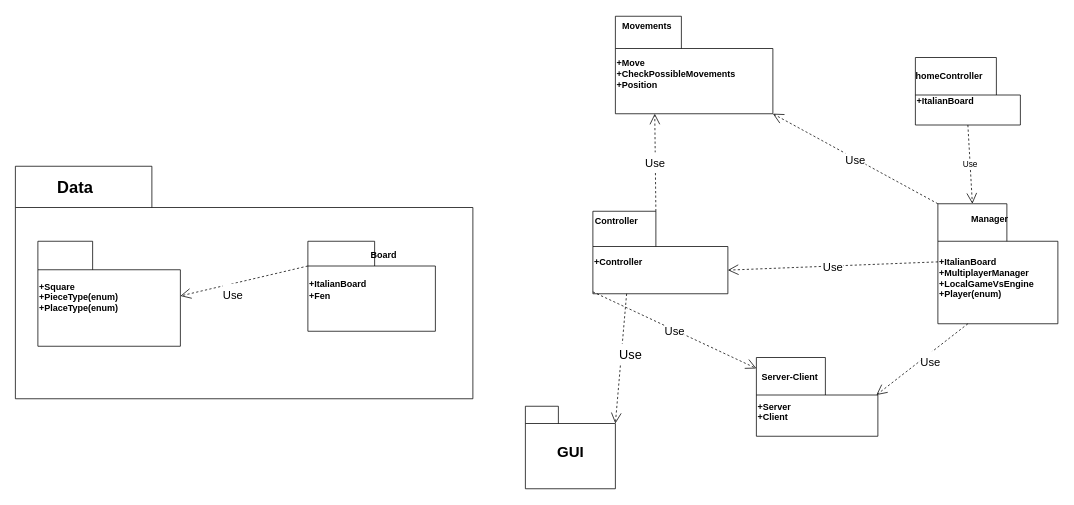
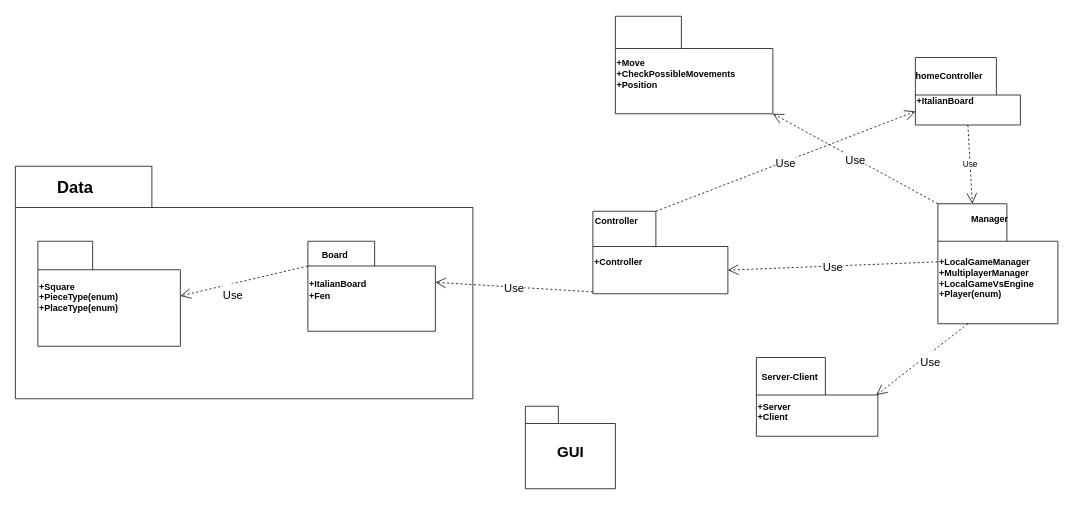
node "Movements": removed
edge "+Controller" -> "+Move +CheckPossibleMovements +Position": now "+Controller" -> "+ItalianBoard"
node "Board": moved (384, 255) -> (335, 255)
node "+ItalianBoard +MultiplayerManager +LocalGameVsEngine +Player(enum)": label "+ItalianBoard +MultiplayerManager +LocalGameVsEngine +Player(enum)" -> "+LocalGameManager +MultiplayerManager +LocalGameVsEngine +Player(enum)"
edge "+Controller" -> "+Server +Client": now "+Controller" -> "+ItalianBoard +Fen"
edge "+Controller" -> "GUI": removed, label "Use"
